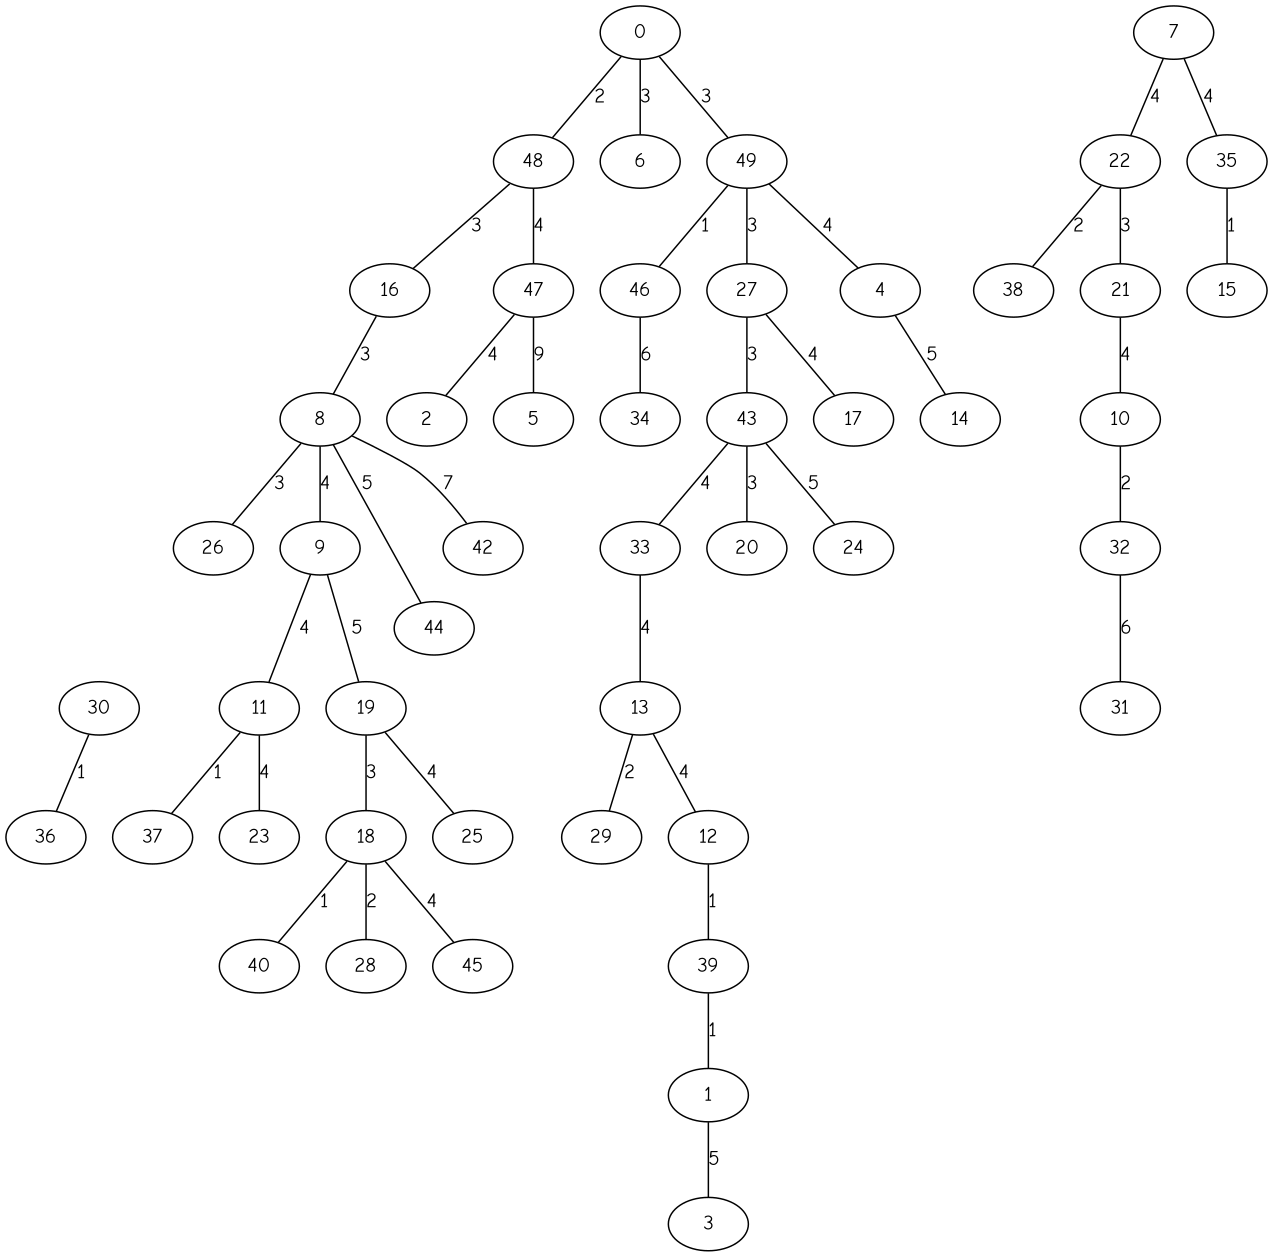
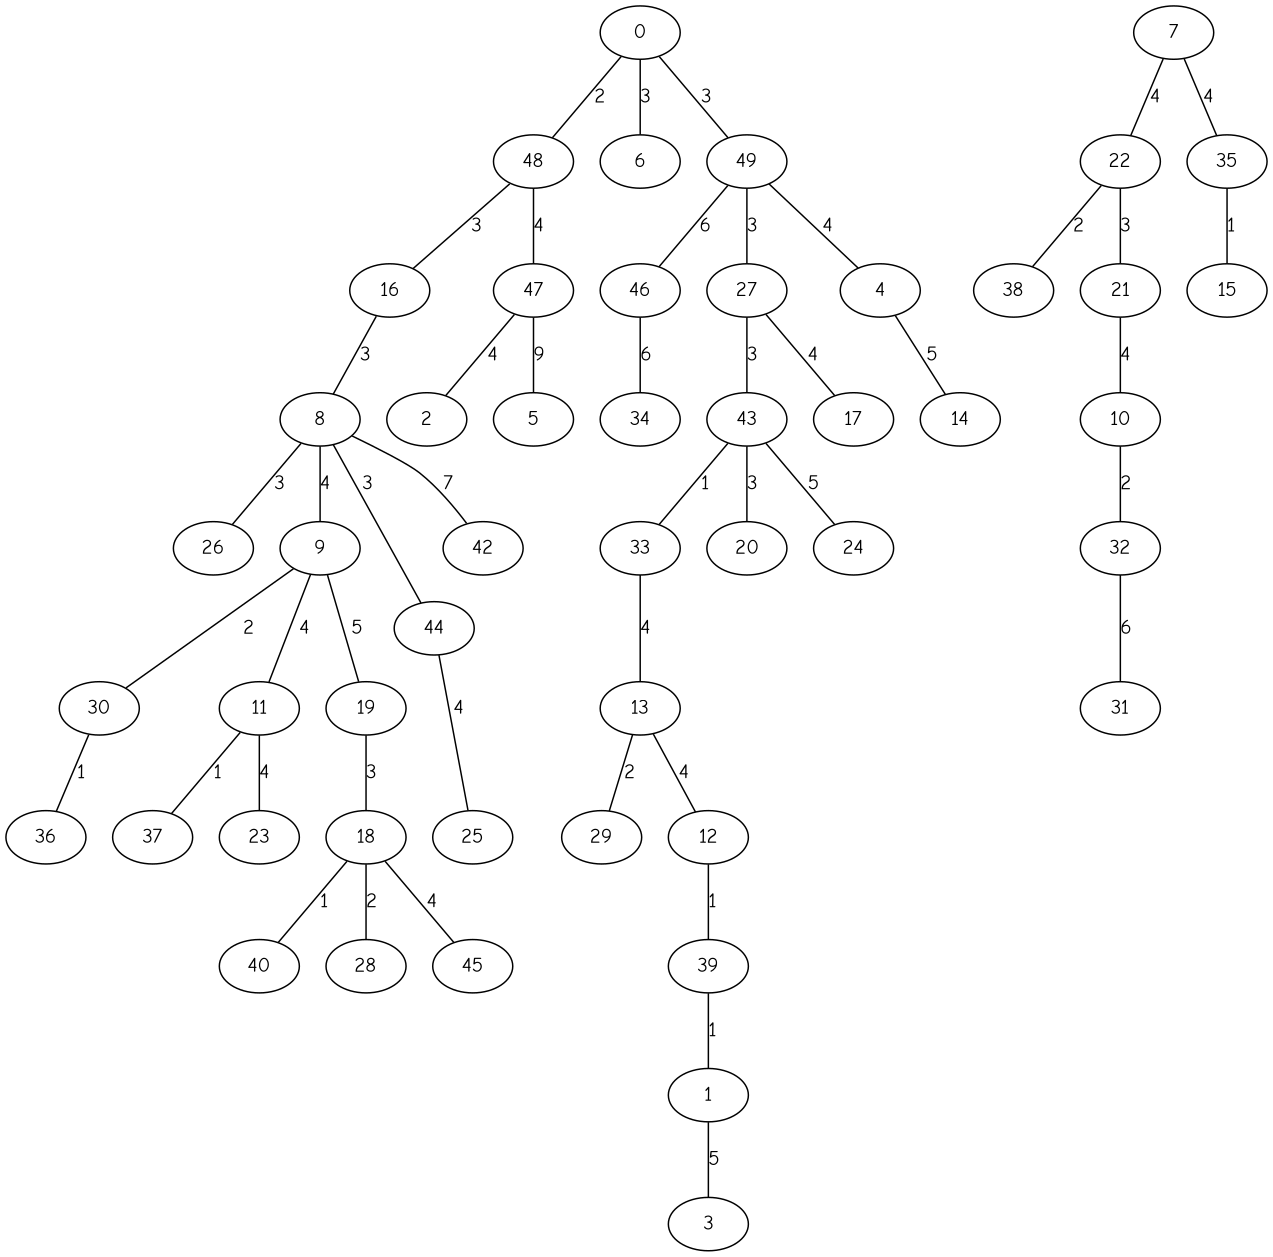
edge "49" -- "46": label "1" -> "6"
edge "8" -- "44": label "5" -> "3"
edge "43" -- "33": label "4" -> "1"
edge "9" -- "30": added, label "2"
edge "19" -- "25": now "44" -- "25"
